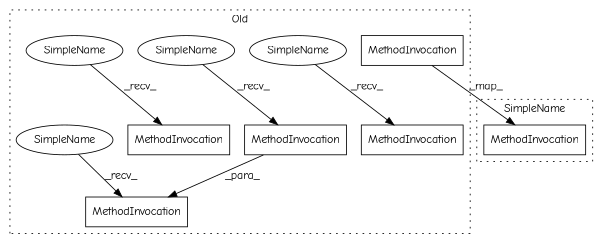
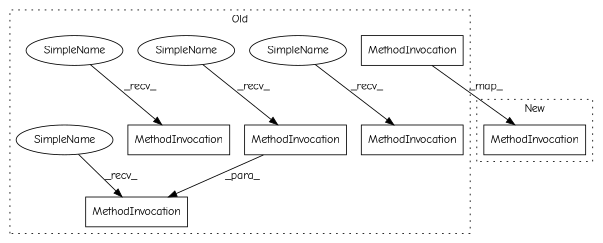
cluster "SimpleName": label "SimpleName" -> "New"
